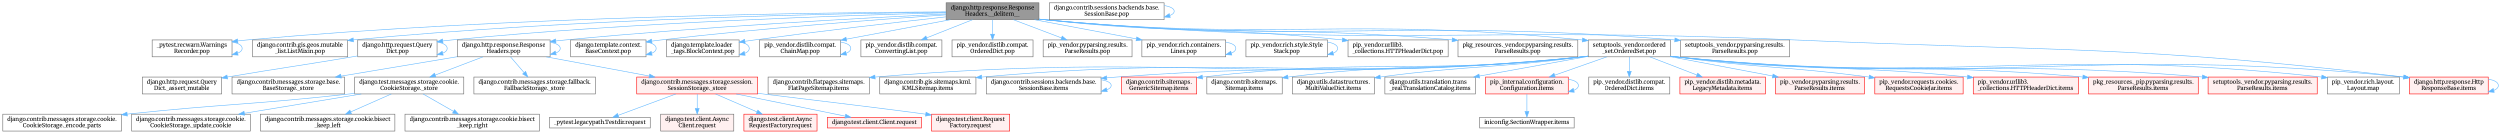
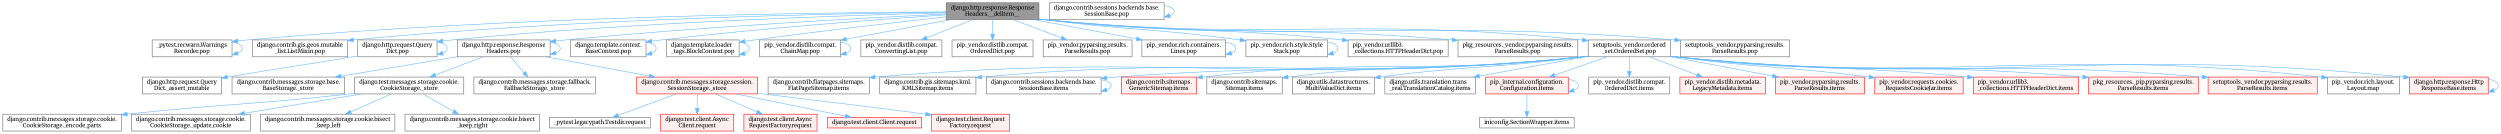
edge "django.http.response.Response Headers.__delitem__" -> "django.http.response.Http ResponseBase.items": now "django.http.response.Response Headers.__delitem__" -> "pip._vendor.rich.style.Style Stack.pop"
node "django.test.client.Async Client.request": color grey40 -> red
